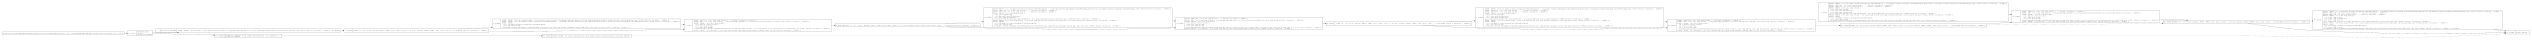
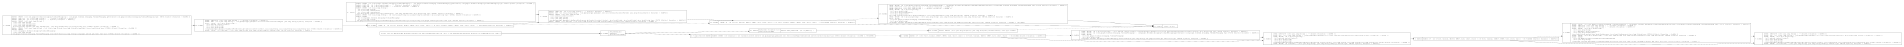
node "8: 0x003e": removed
